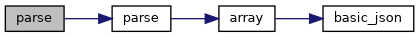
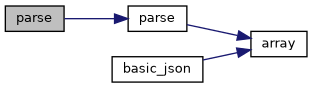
edge "array" -> "basic_json": reversed
